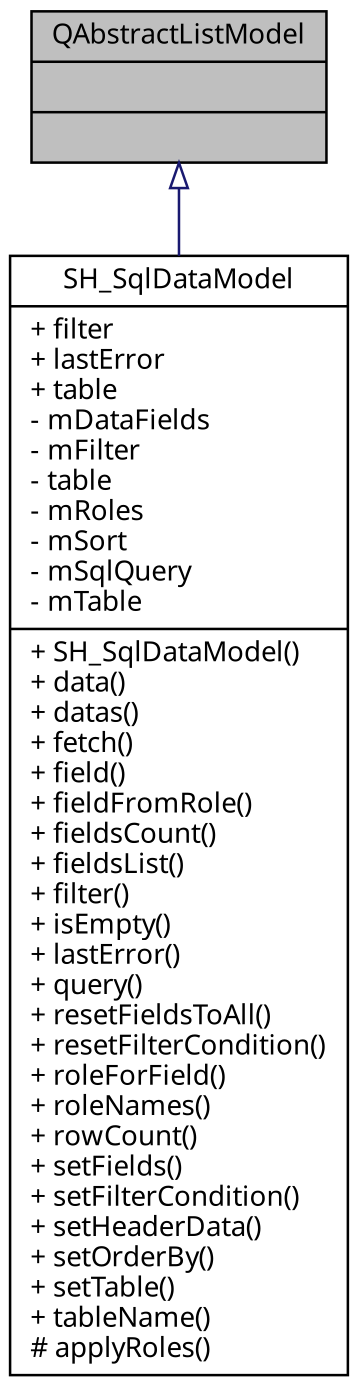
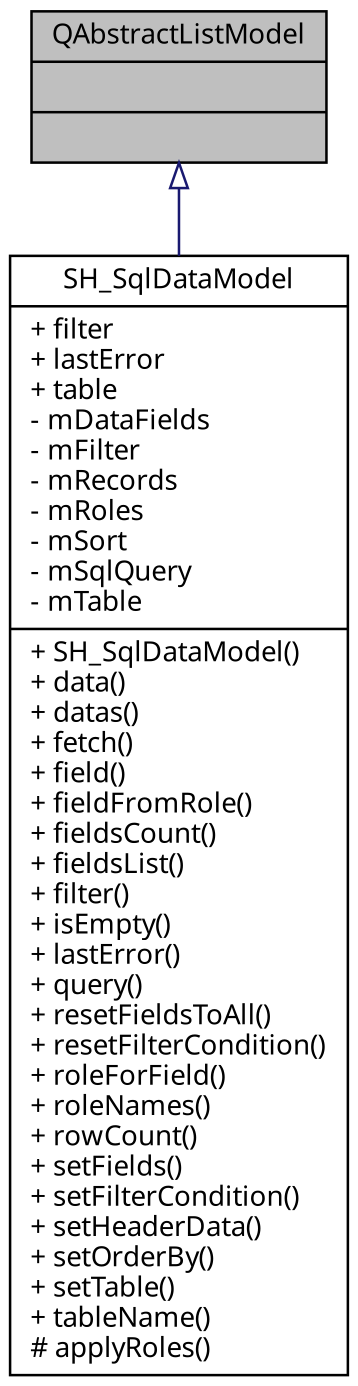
node "SH_SqlDataModel": text "- table" -> "- mRecords"
